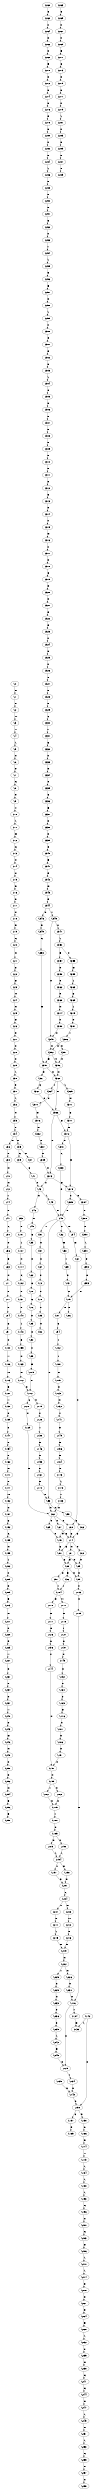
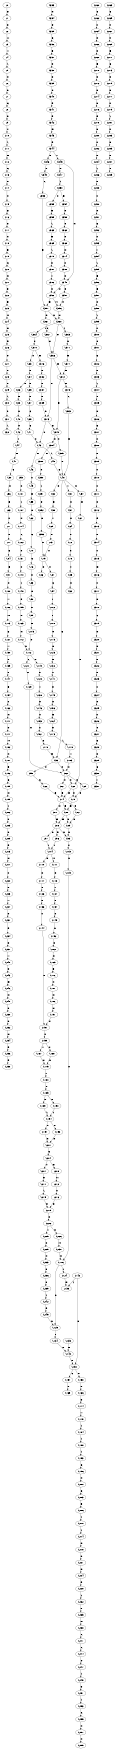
node "S332": removed
edge "S32" -> "S33": now "S370" -> "S33"
edge "S35" -> "S39": now "S37" -> "S39"
